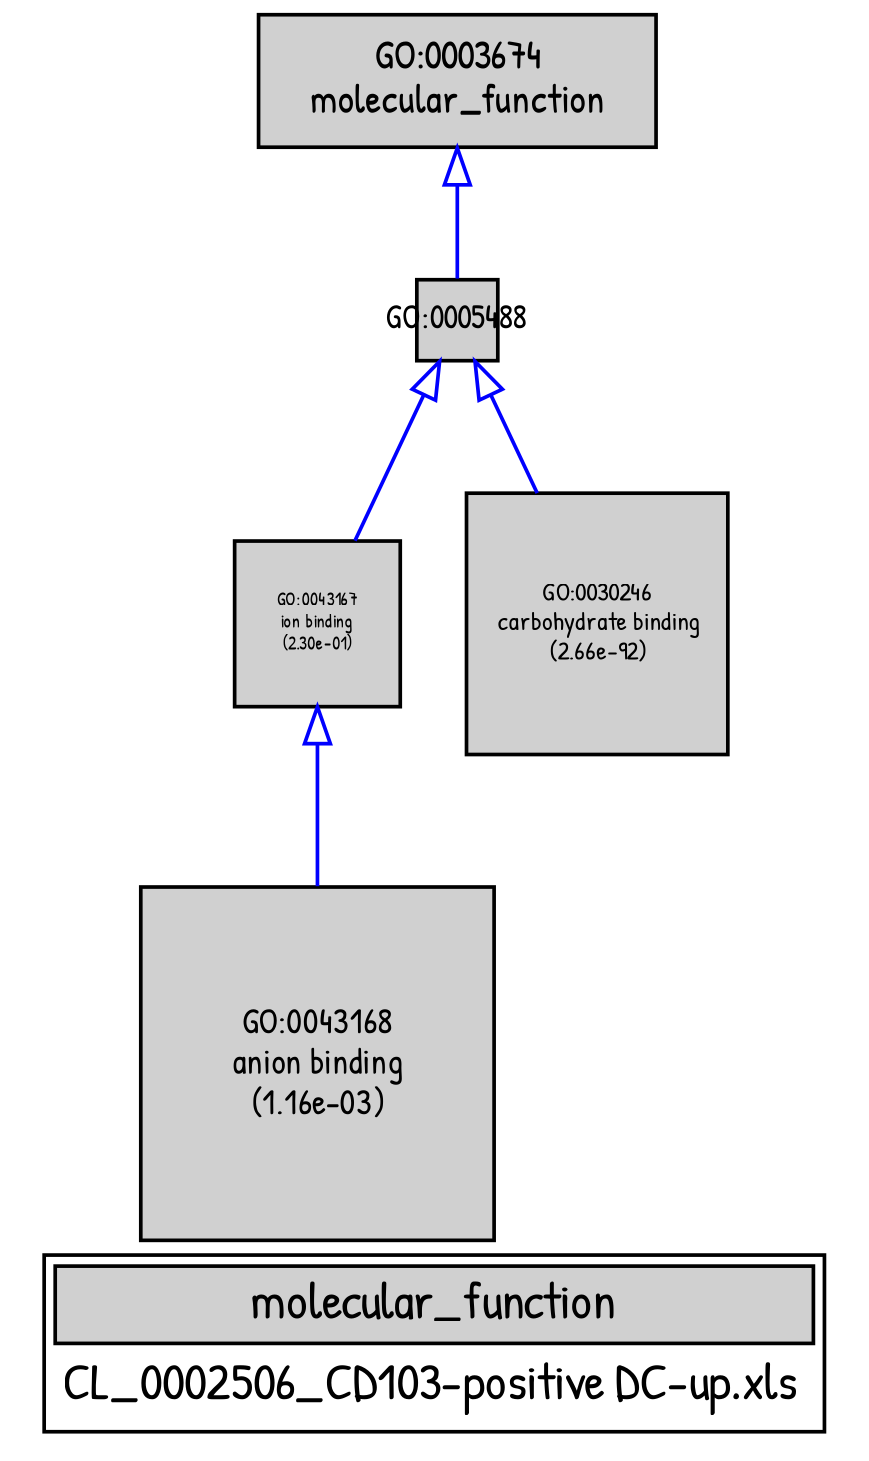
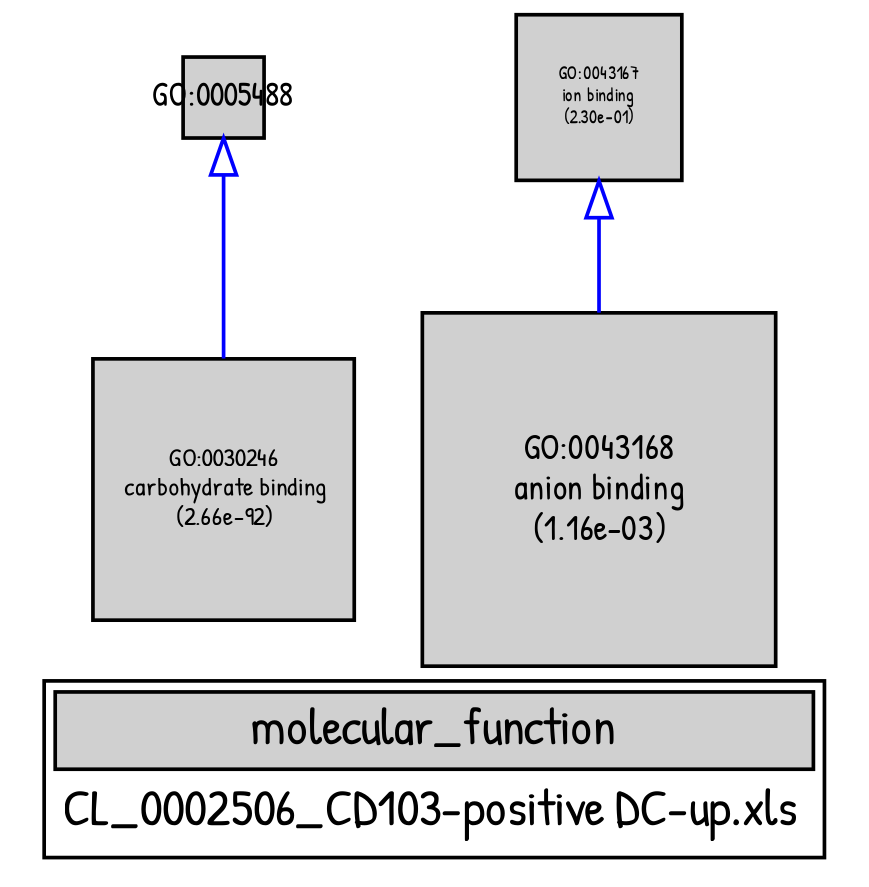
node "GO:0003674": removed
edge "GO:0043167" -> "GO:0005488": removed
